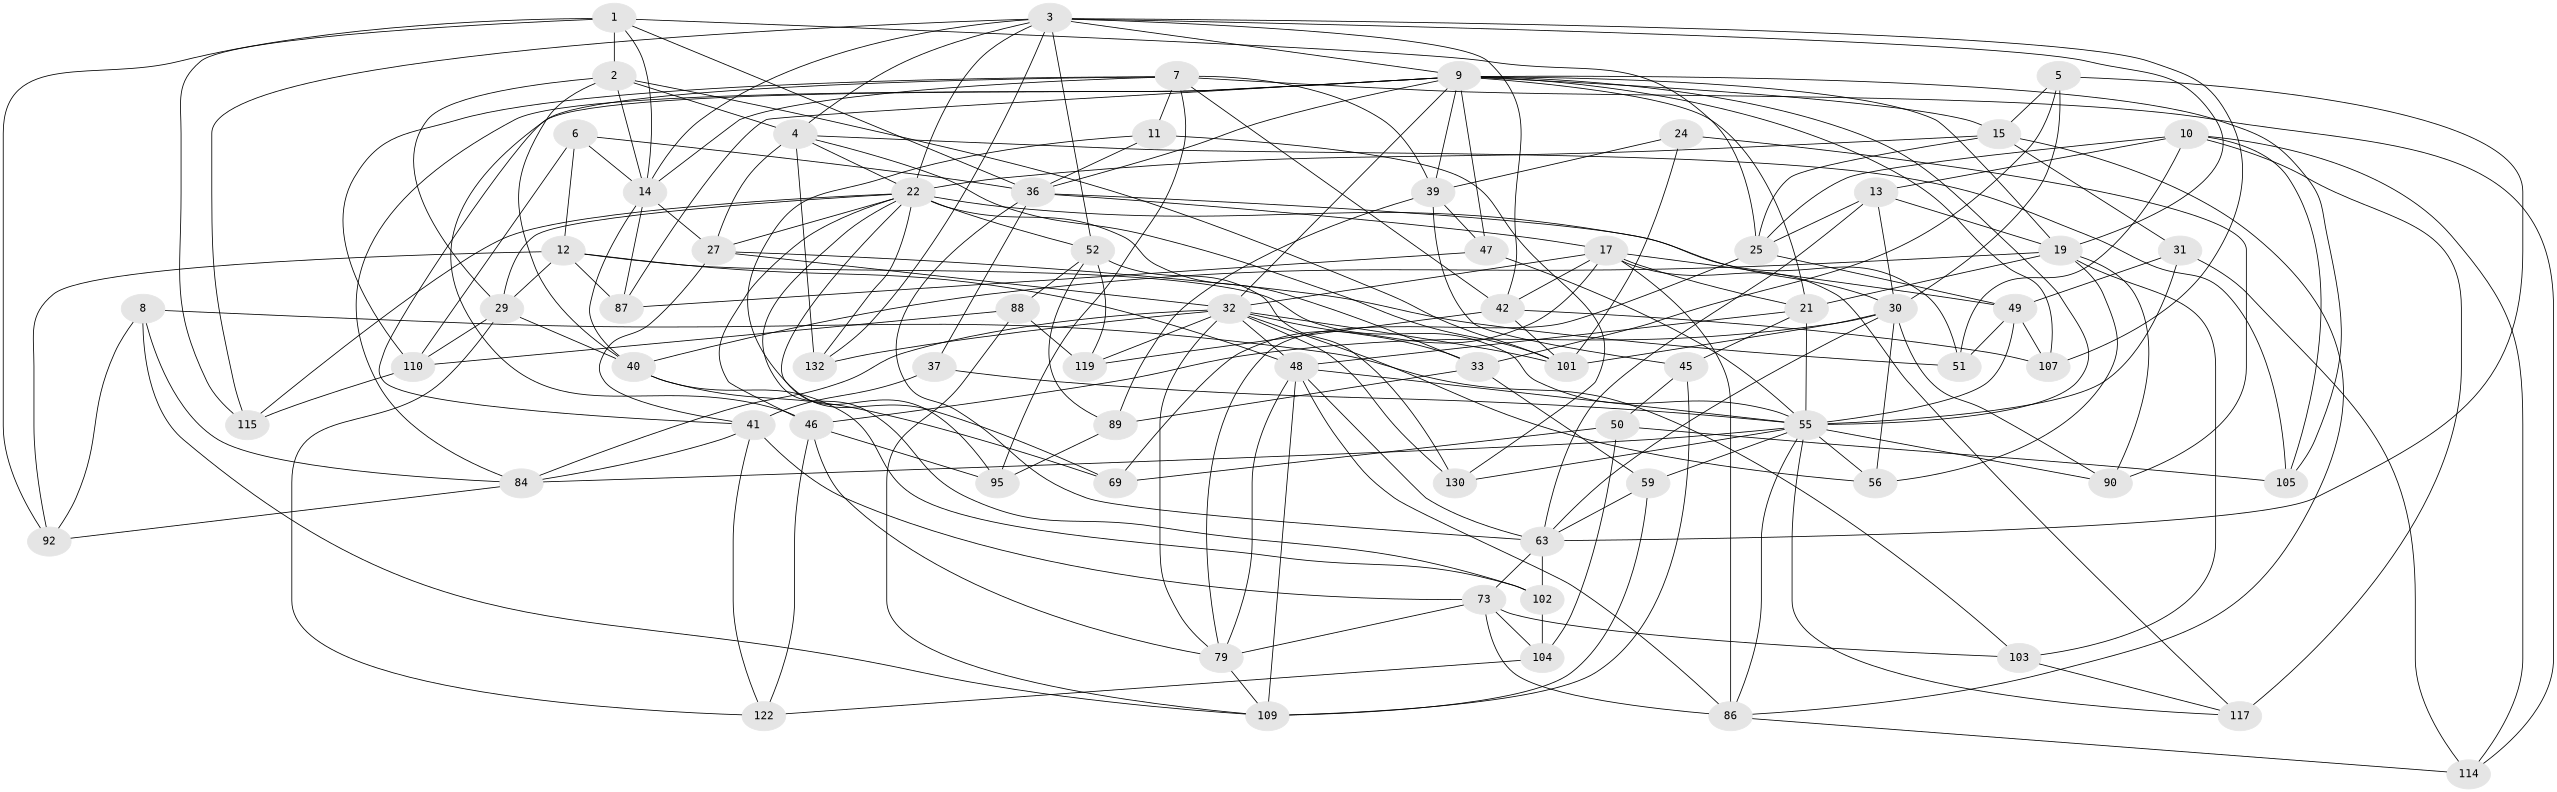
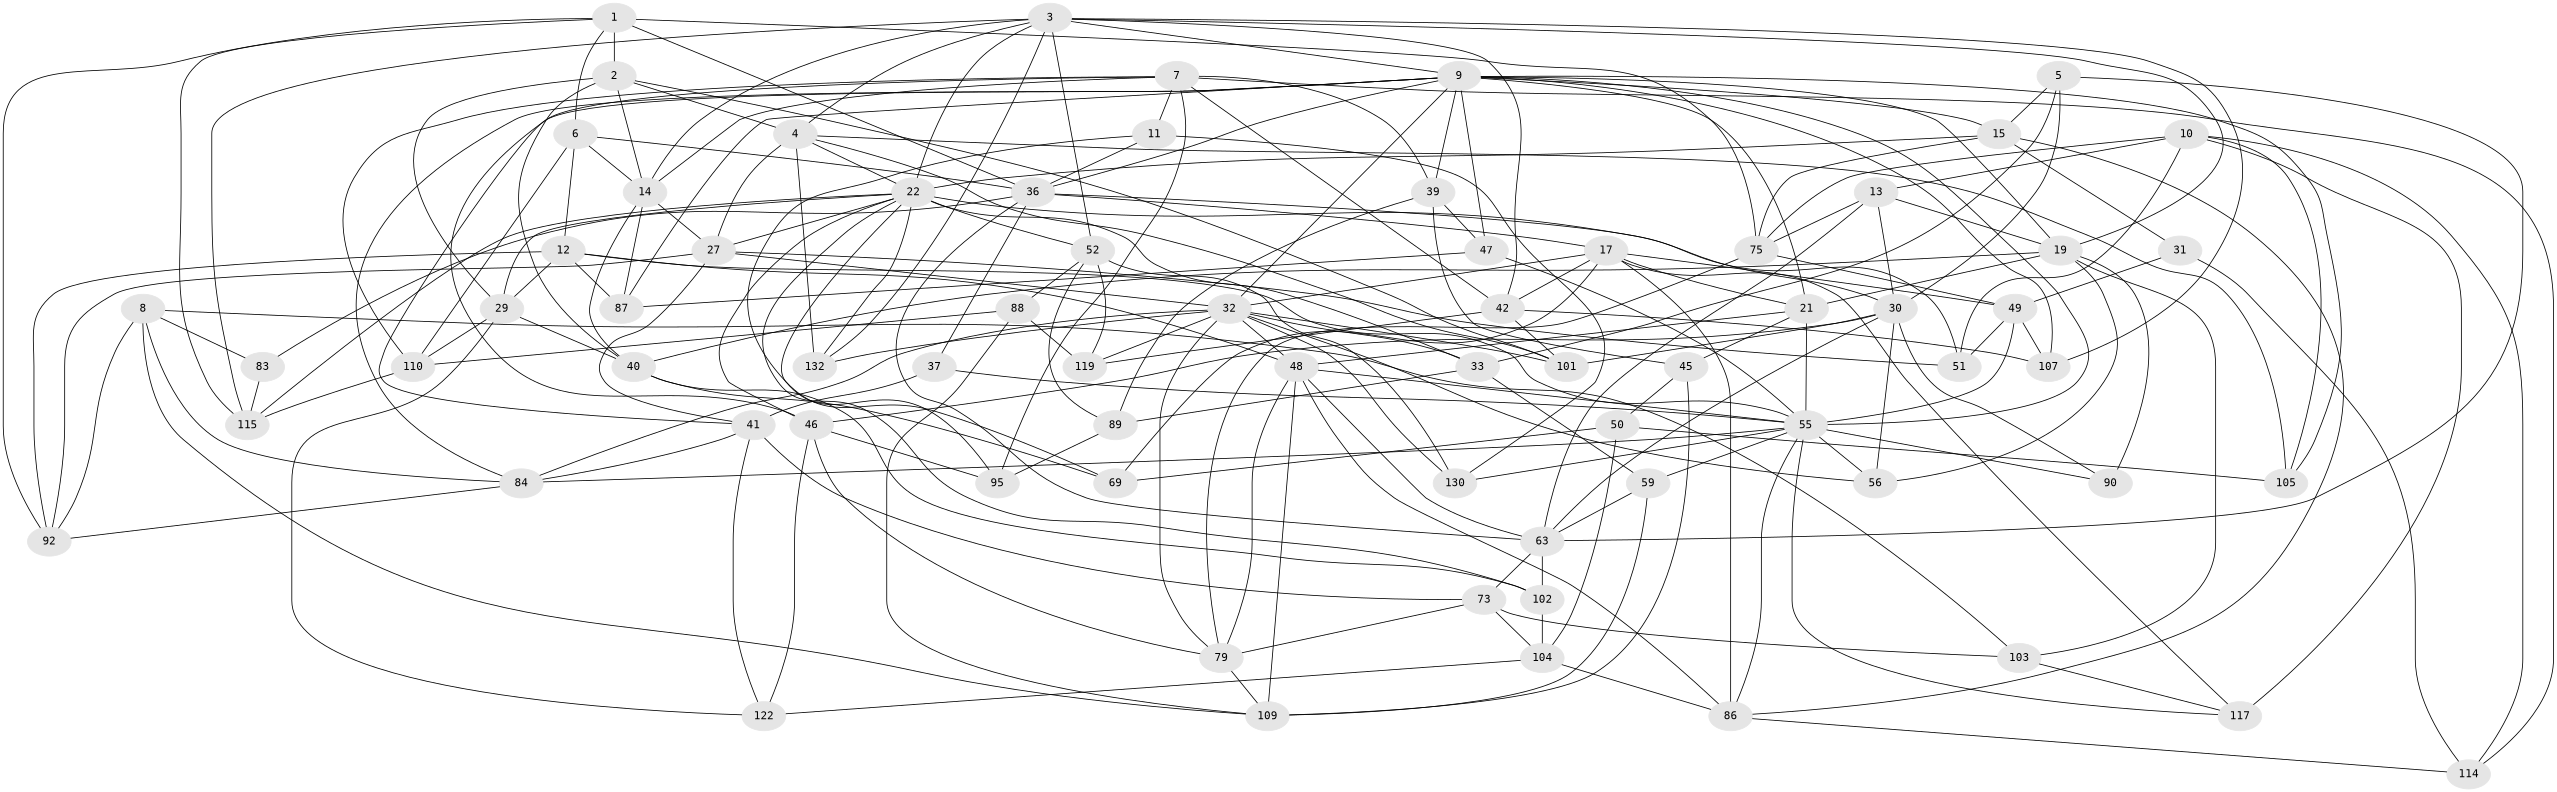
edge "1" -- "14": now "1" -- "6"
node "24": removed
node "25": label "25" -> "75"
edge "27" -- "92": added
node "83": added
edge "31" -- "55": removed
edge "73" -- "86": now "104" -- "86"
